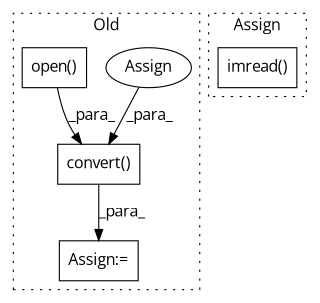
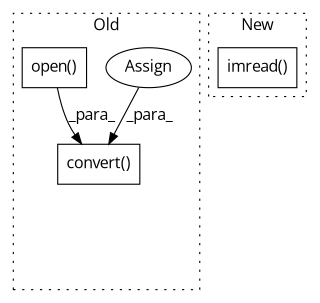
cluster "Assign": label "Assign" -> "New"
node "Assign:=": removed
